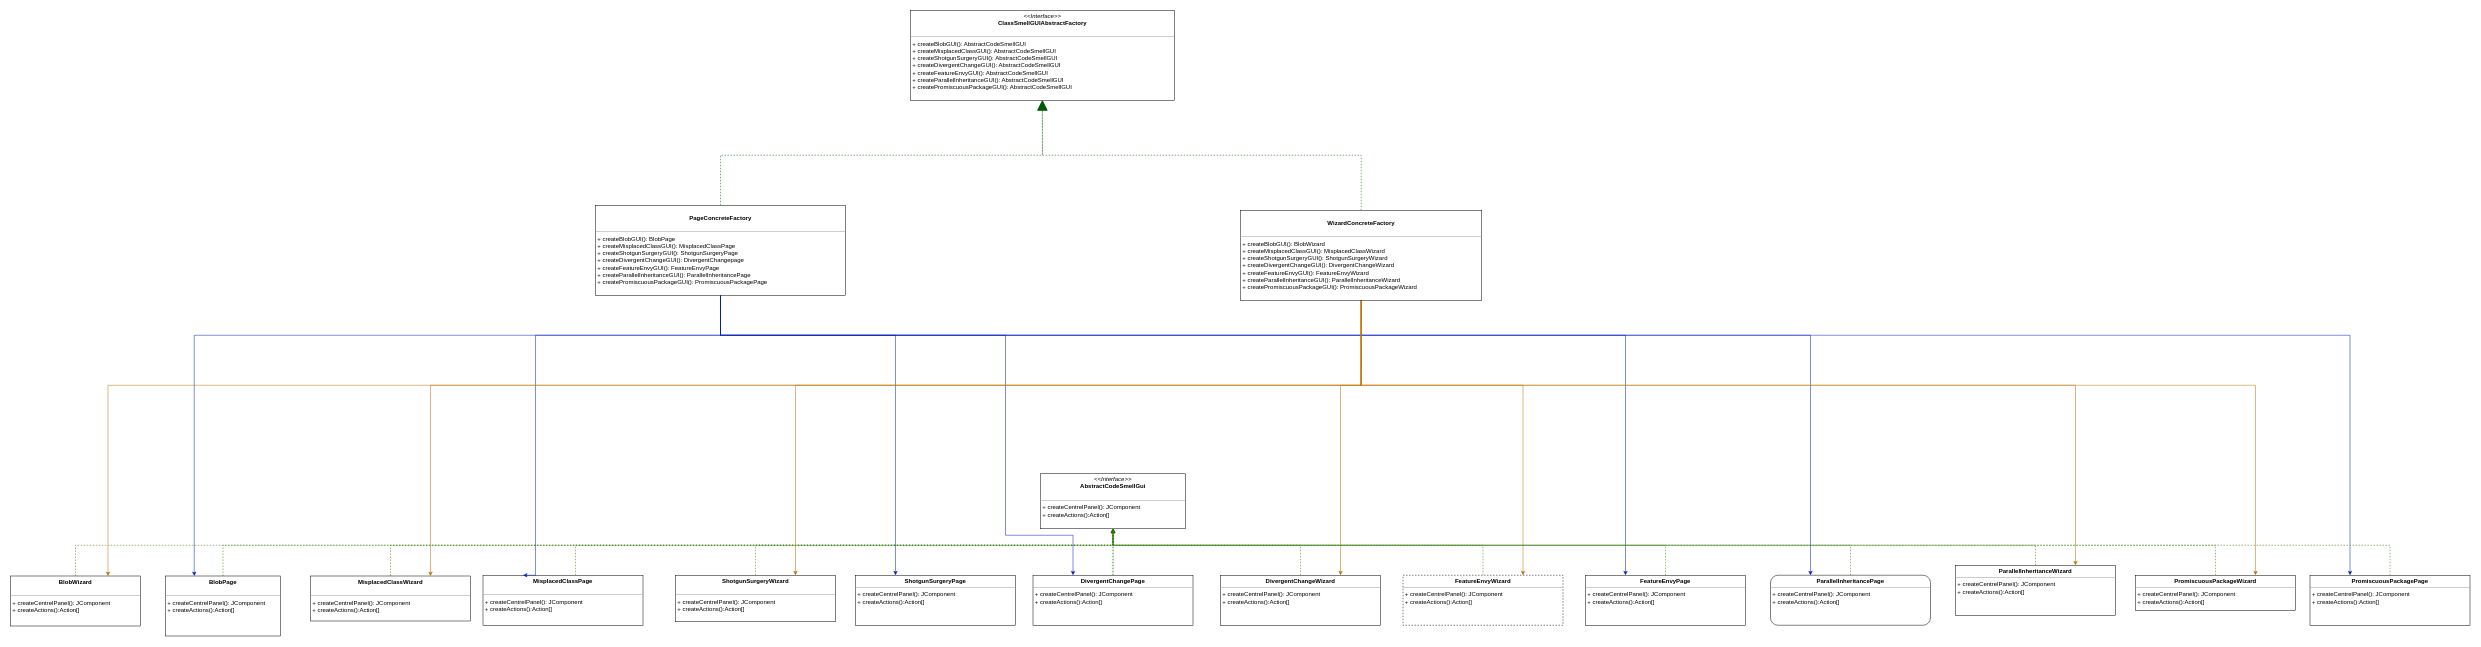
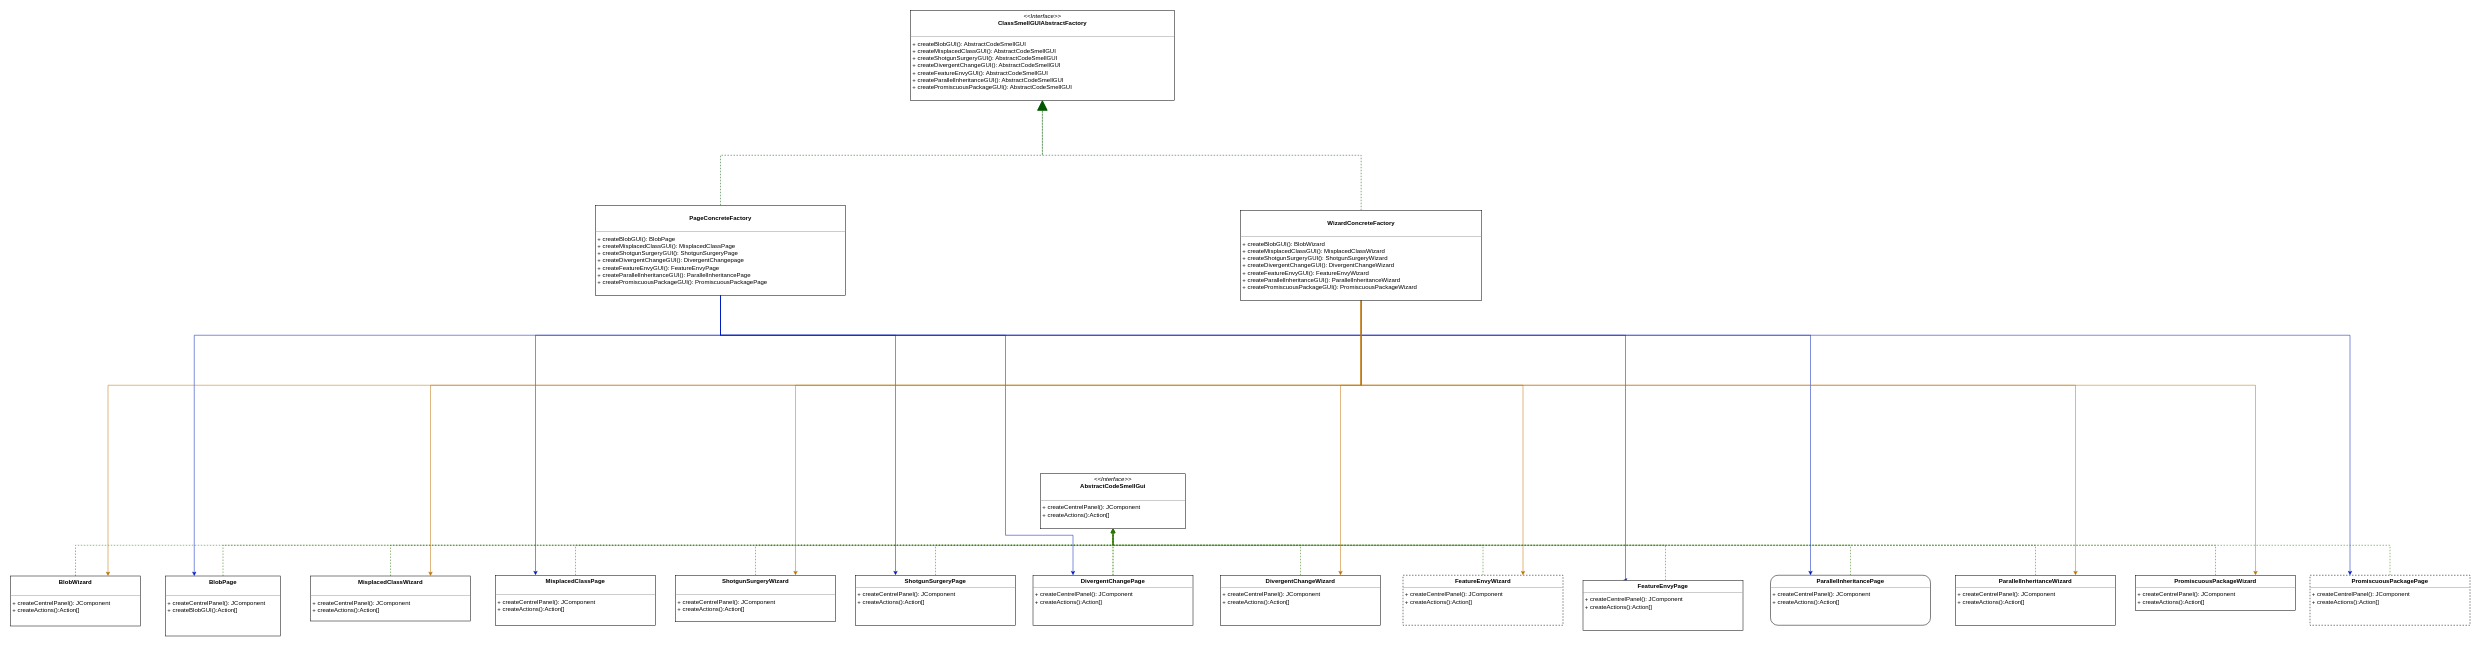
edge "ShotgunSurgeryPage + createCentrelPanel(): JComponent + createActions():Action[]" -> "<<Interface>> AbstractCodeSmellGui + createCentrelPanel(): JComponent + createActions():Action[]": added
node "BlobPage + createCentrelPanel(): JComponent + createActions():Action[]": label "BlobPage + createCentrelPanel(): JComponent + createActions():Action[]" -> "BlobPage + createCentrelPanel(): JComponent + createBlobGUI():Action[]"
node "ParallelInheritanceWizard + createCentrelPanel(): JComponent + createActions():Action[]": moved (2035, 590) -> (2035, 600)
node "MisplacedClassPage + createCentrelPanel(): JComponent + createActions():Action[]": moved (563, 600) -> (575, 600)
node "FeatureEnvyPage + createCentrelPanel(): JComponent + createActions():Action[]": moved (1665, 600) -> (1663, 605)
node "PromiscuousPackagePage + createCentrelPanel(): JComponent + createActions():Action[]": style solid -> dashed
